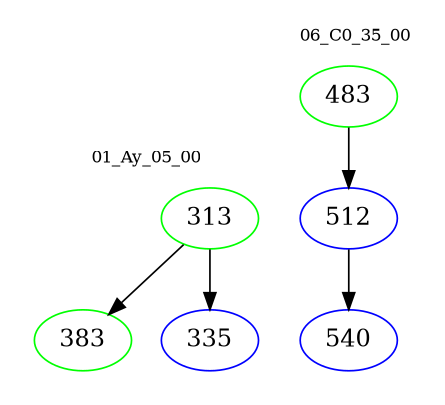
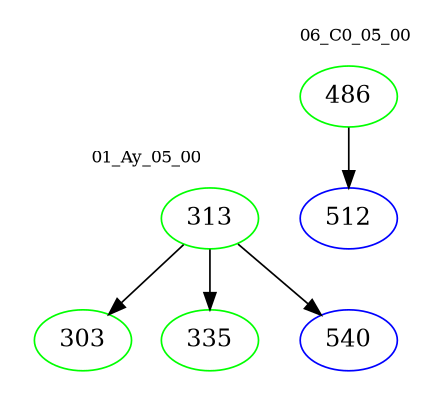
cluster "06_C0_35_00": label "06_C0_35_00" -> "06_C0_05_00"
node "483": label "483" -> "486"
edge "512" -> "540": now "313" -> "540"
node "383": label "383" -> "303"
node "335": color blue -> green
